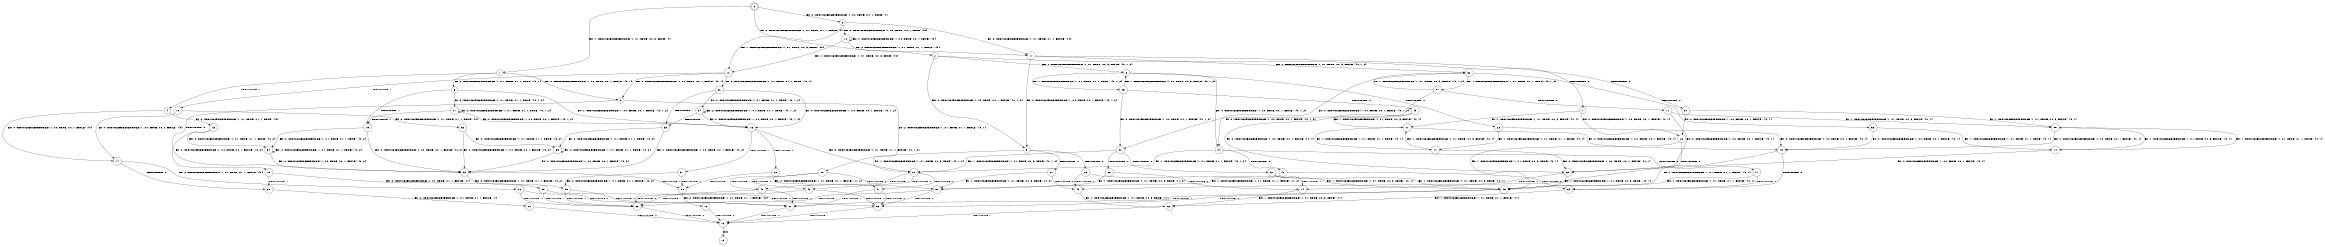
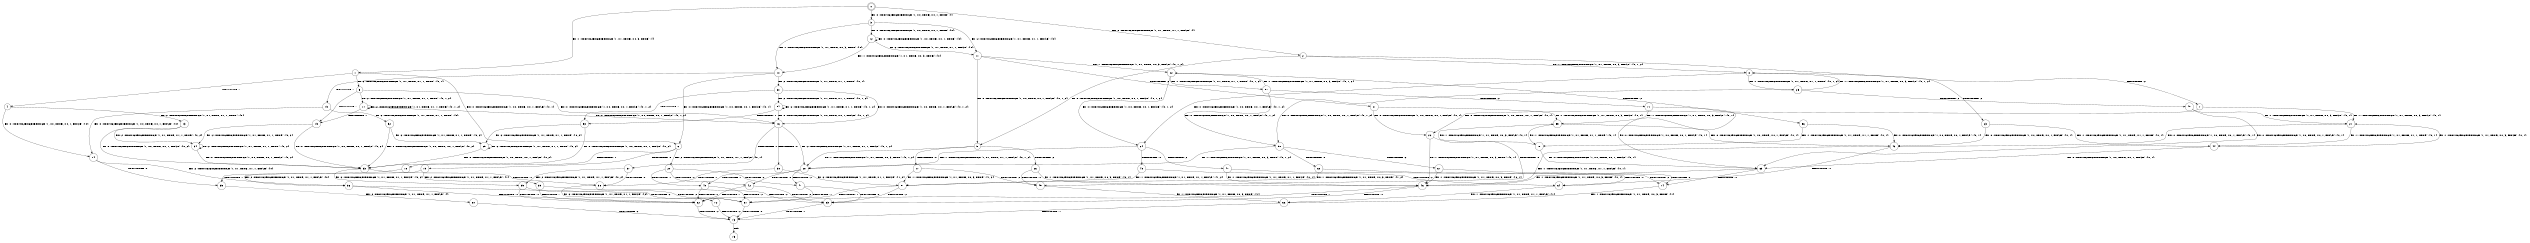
node "18": added
